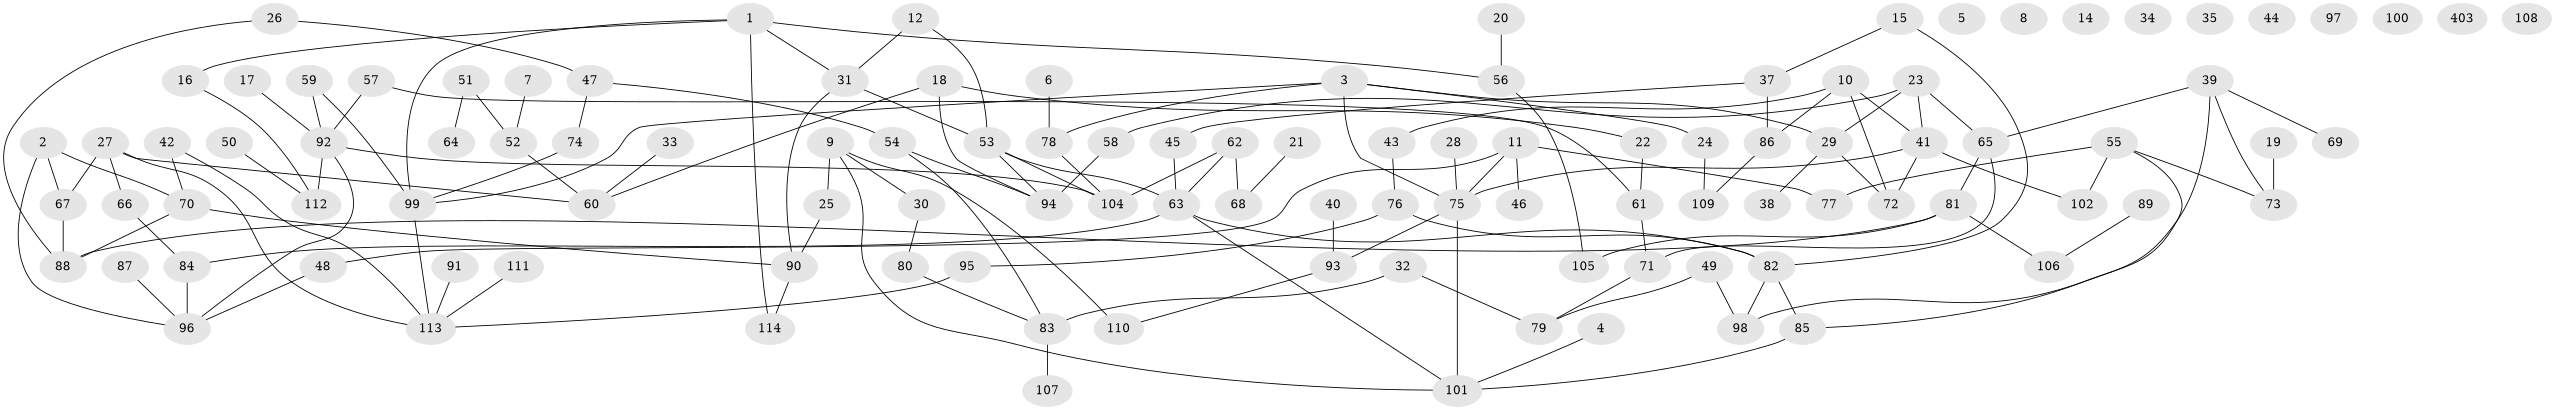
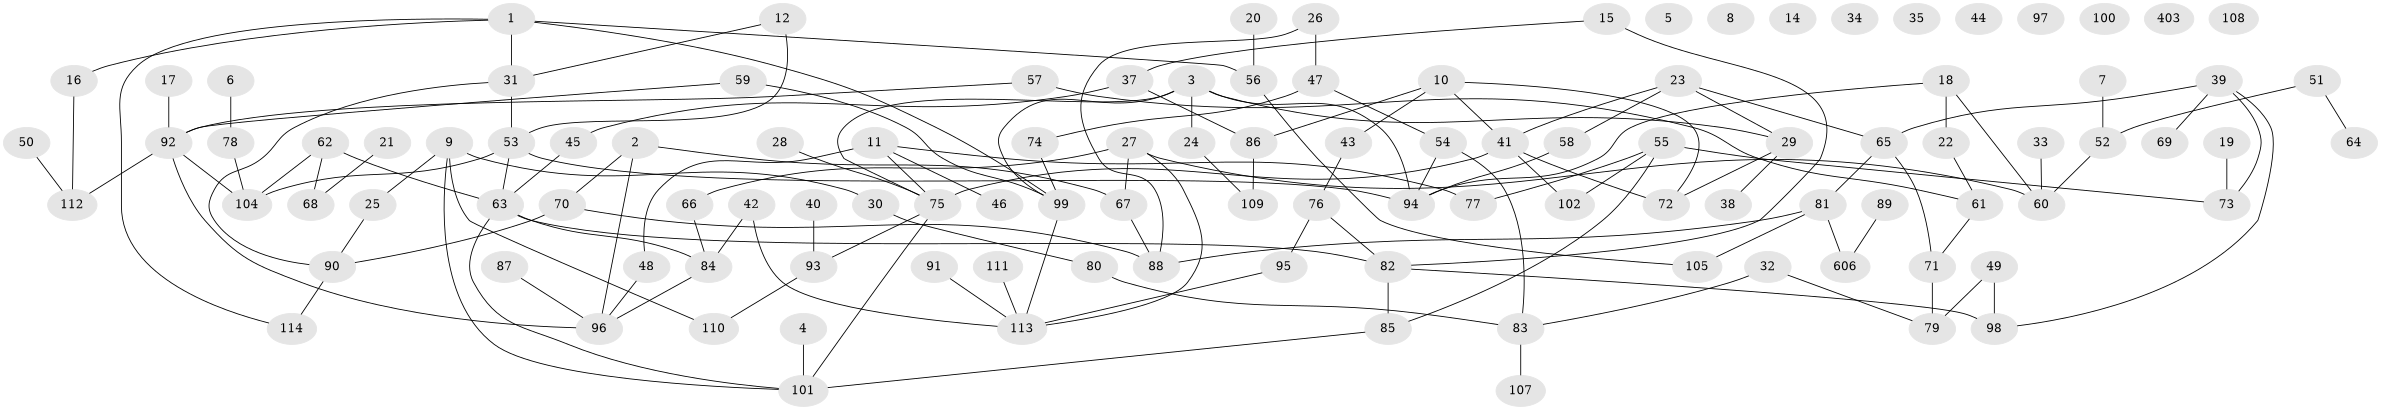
edge "3" -- "78": now "3" -- "94"
edge "42" -- "70": now "42" -- "84"
node "106": label "106" -> "606"
